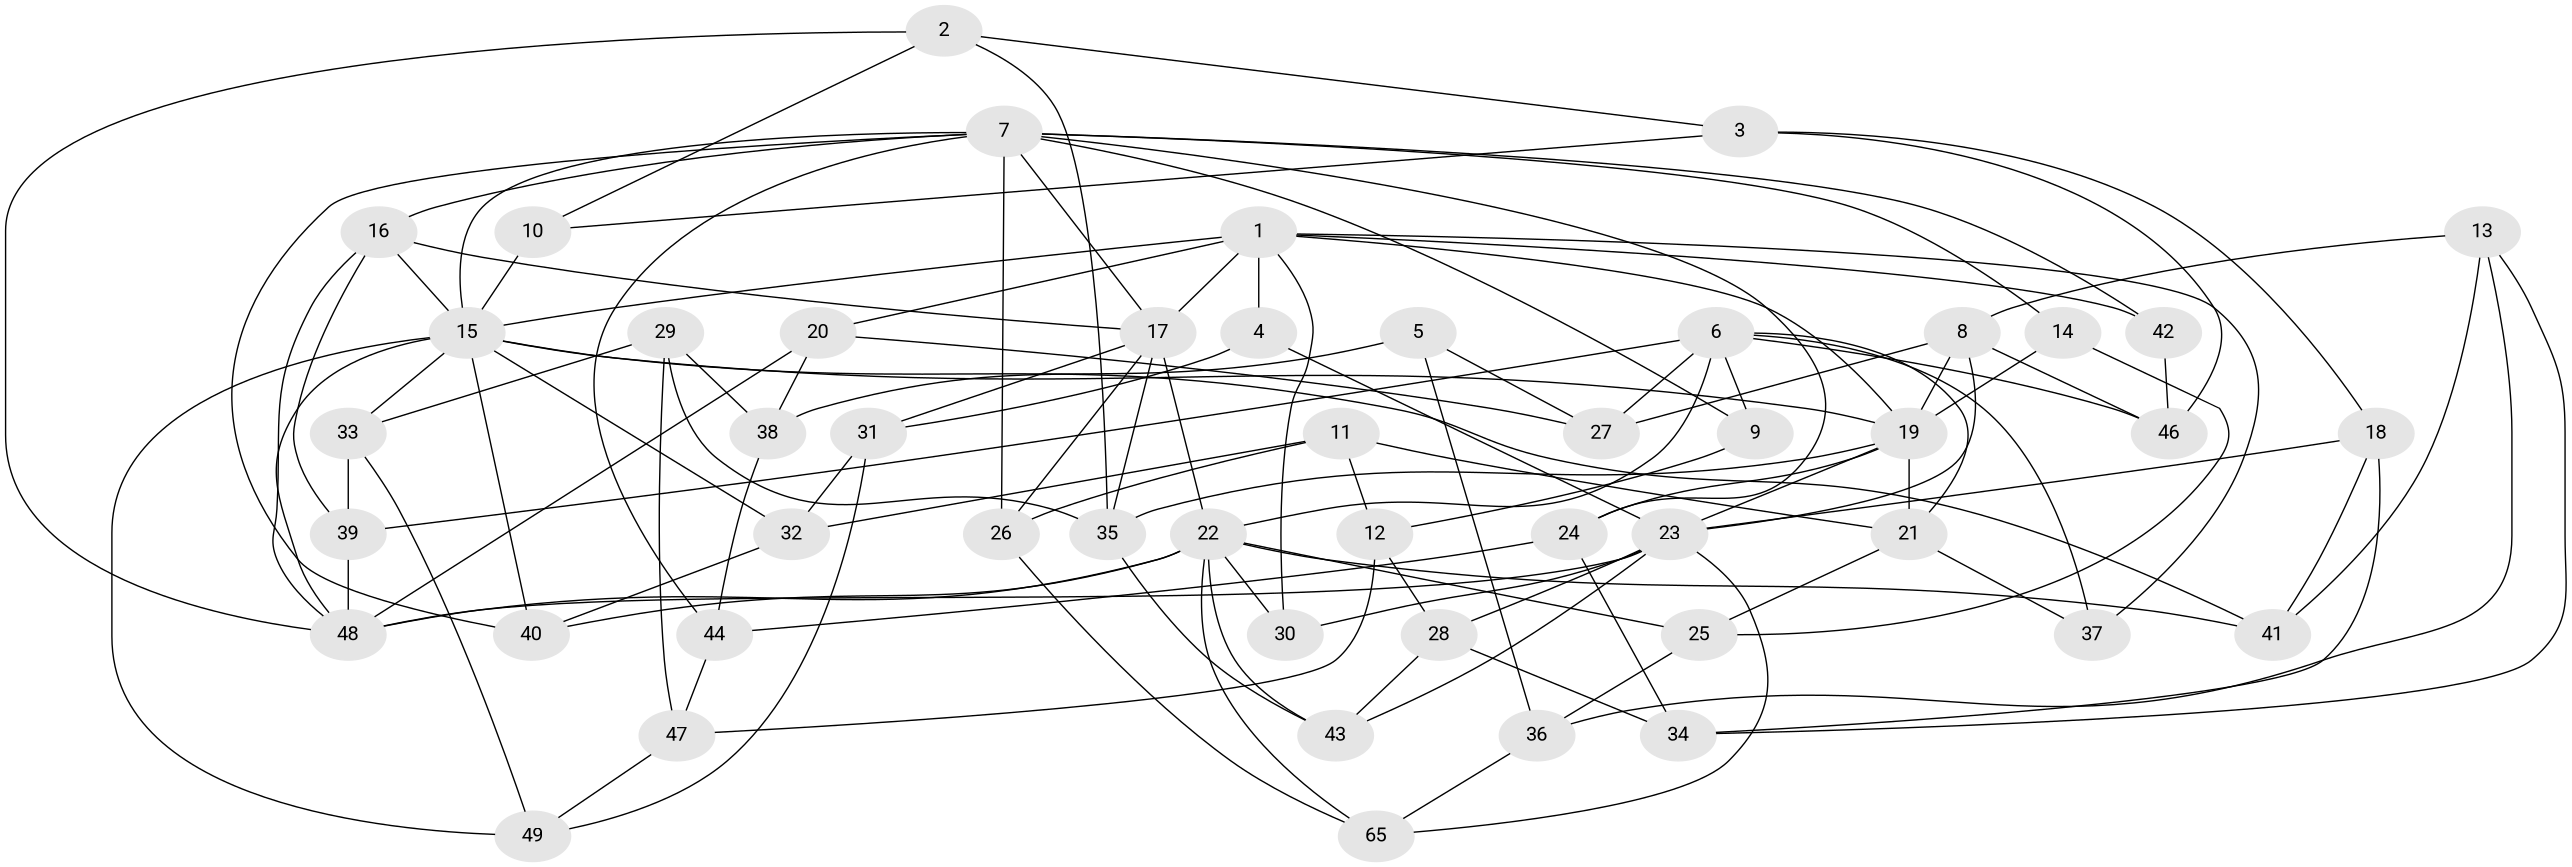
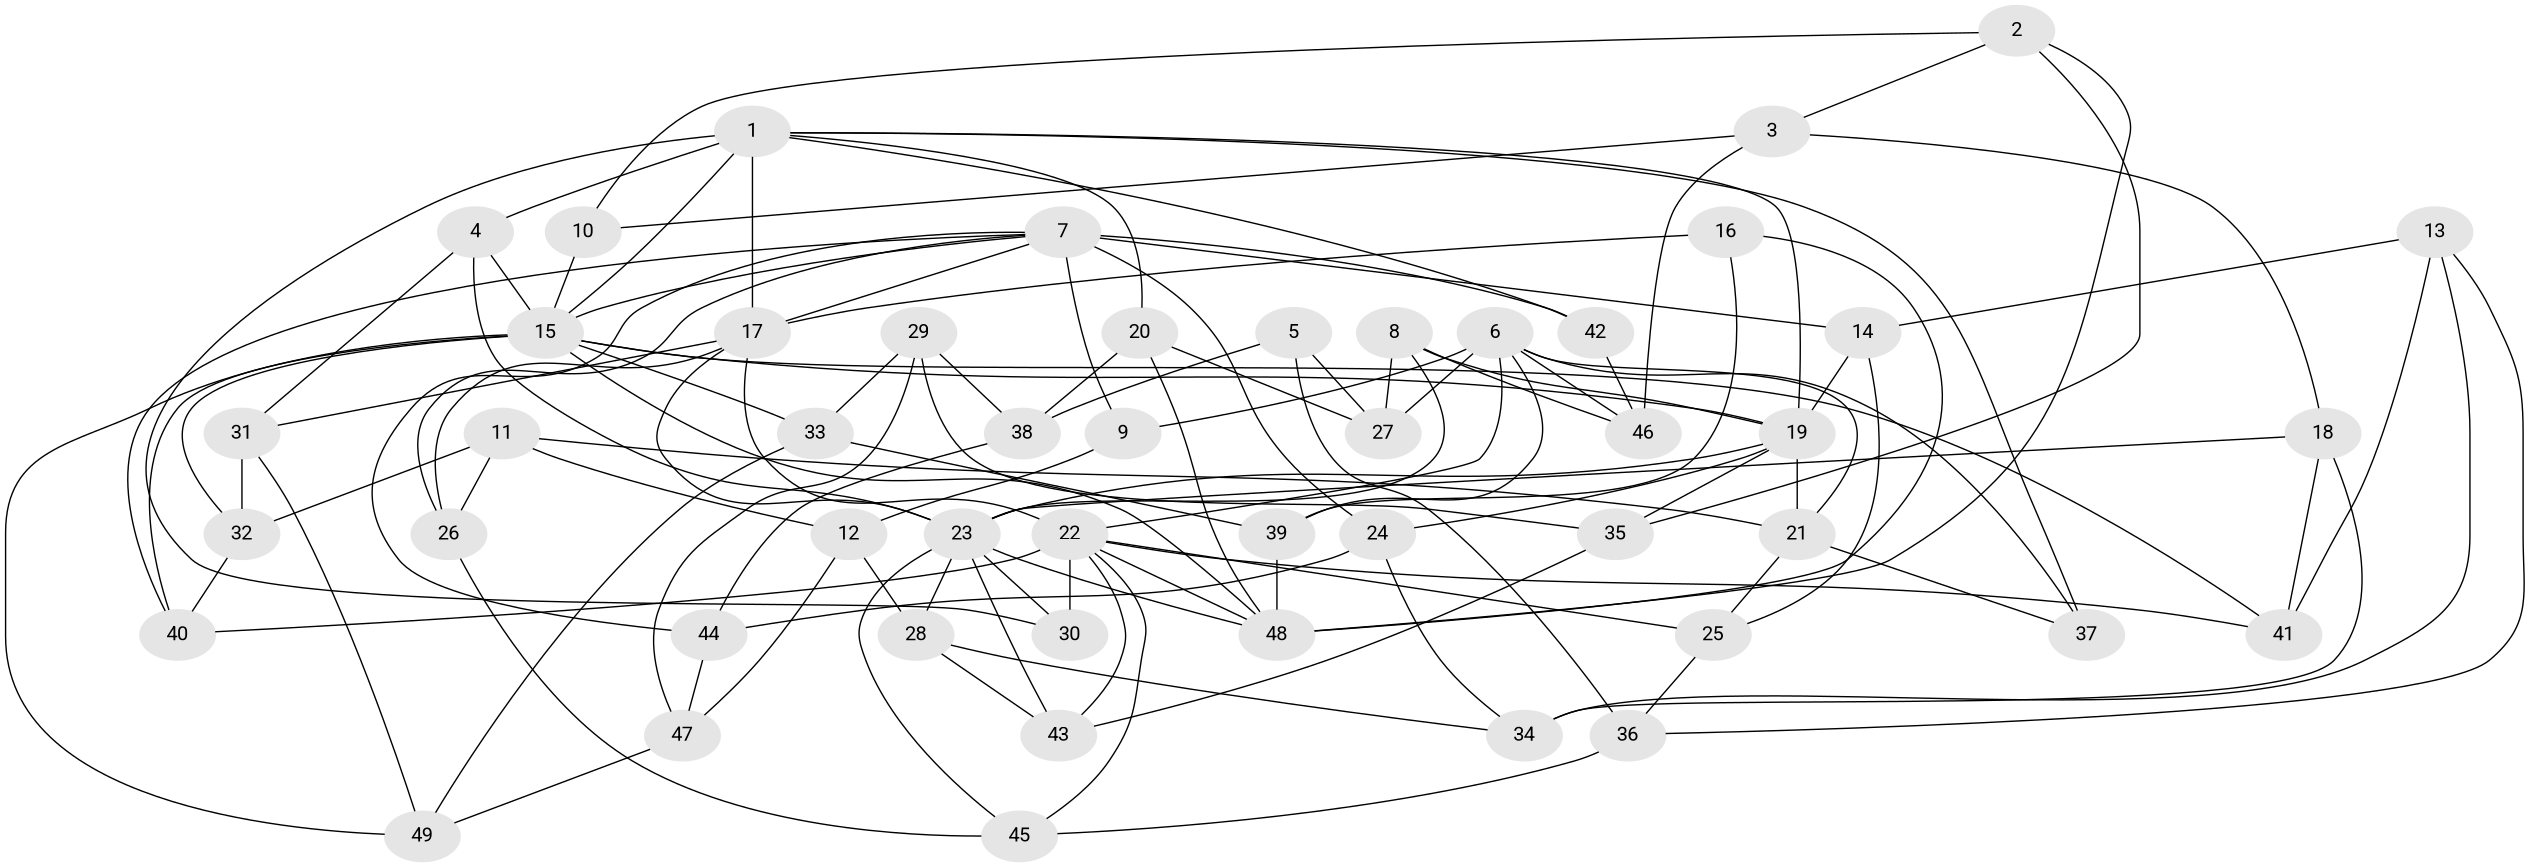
edge "7" -- "16": removed
edge "13" -- "8": now "13" -- "14"
edge "16" -- "15": now "4" -- "15"
edge "17" -- "35": now "17" -- "23"
node "65": label "65" -> "45"
